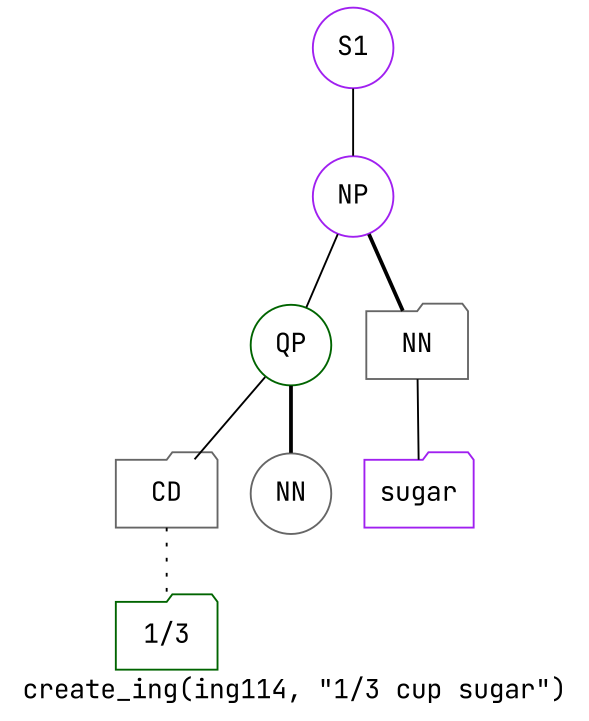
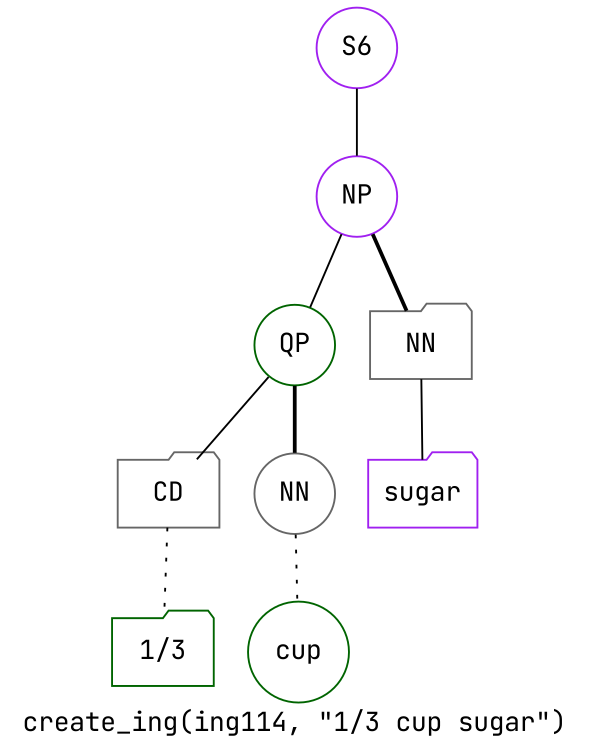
node "S1": label "S1" -> "S6"
node "cup": added
